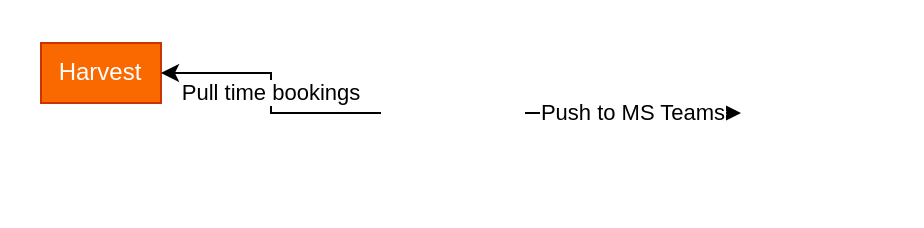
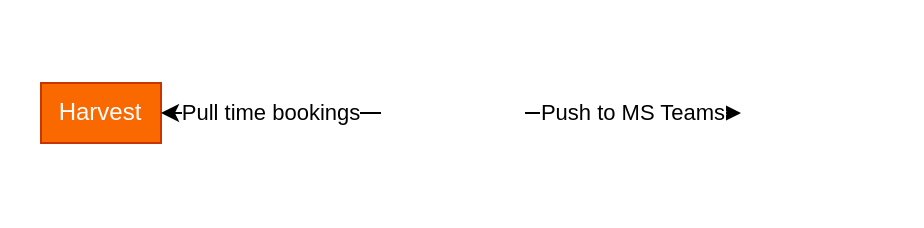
node "Harvest": moved (101, 73) -> (101, 113)
